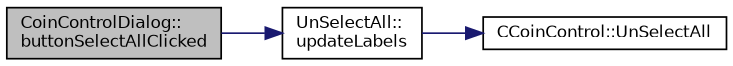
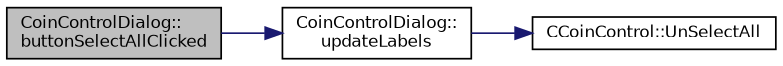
node "UnSelectAll:: updateLabels": label "UnSelectAll:: updateLabels" -> "CoinControlDialog:: updateLabels"
